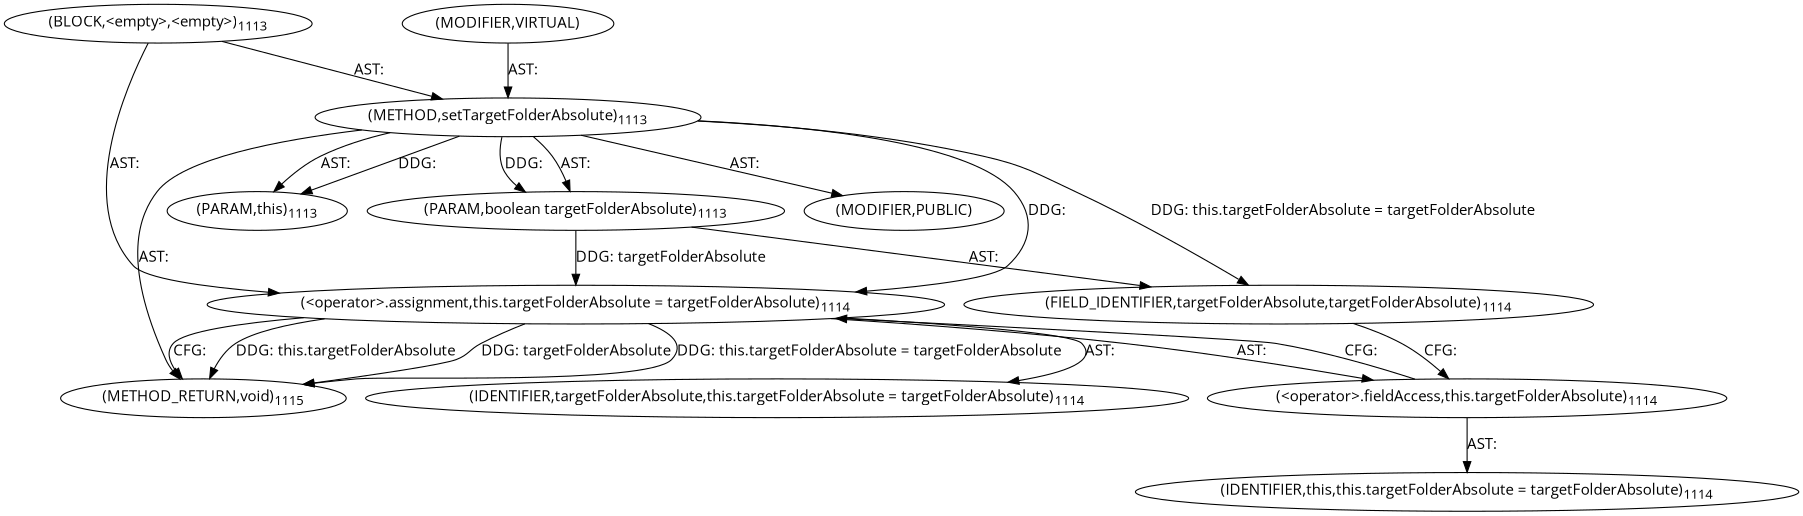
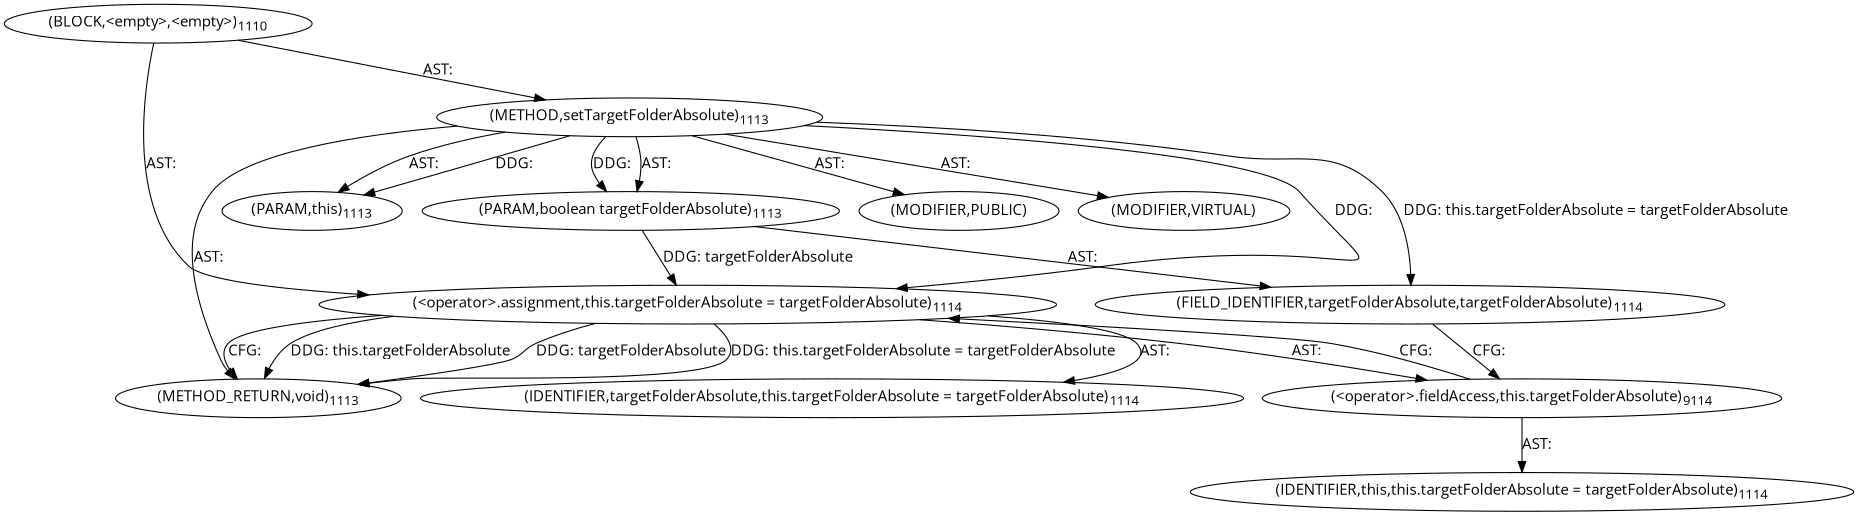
node "(BLOCK,<empty>,<empty>)": text "1113" -> "1110"
edge "(MODIFIER,VIRTUAL)" -> "(METHOD,setTargetFolderAbsolute)": reversed
node "(METHOD_RETURN,void)": text "1115" -> "1113"
node "(<operator>.fieldAccess,this.targetFolderAbsolute)": text "1114" -> "9114"
